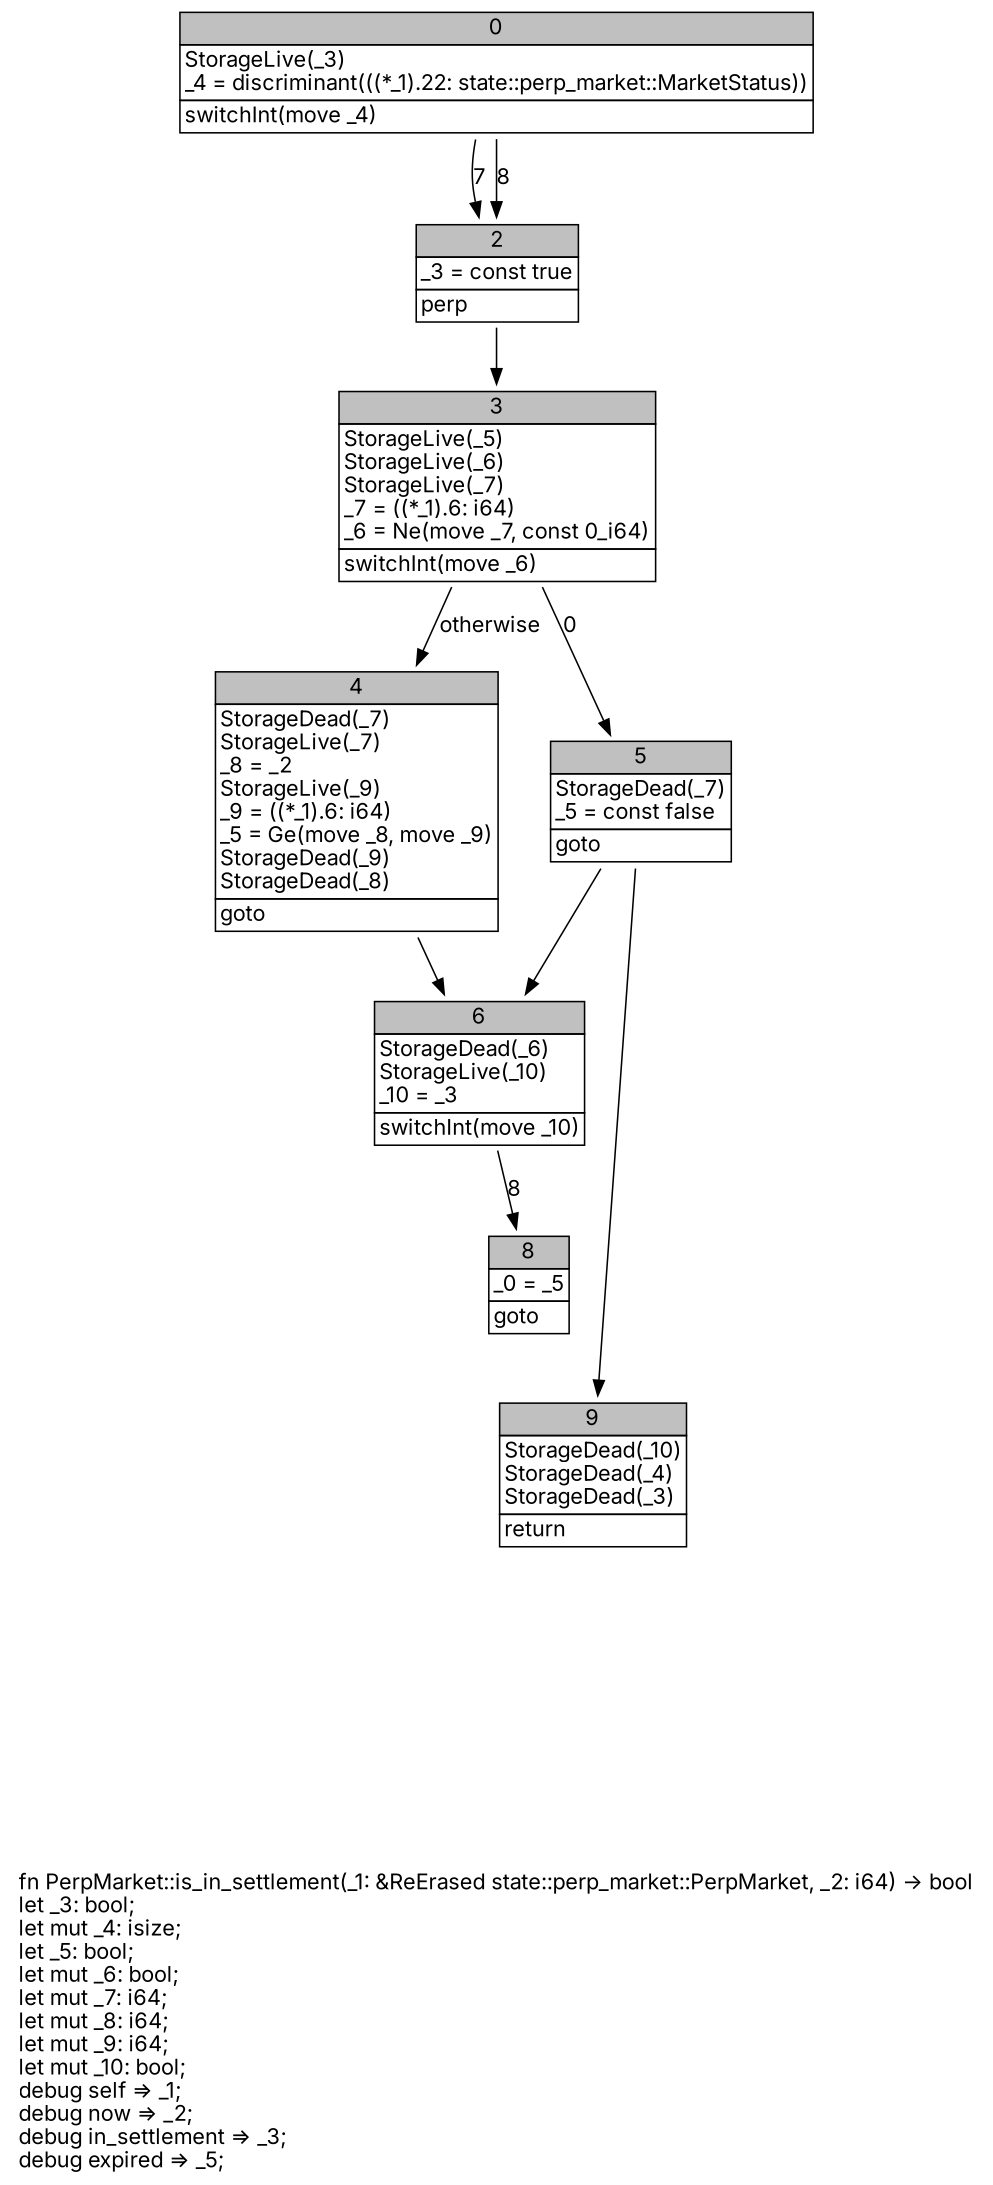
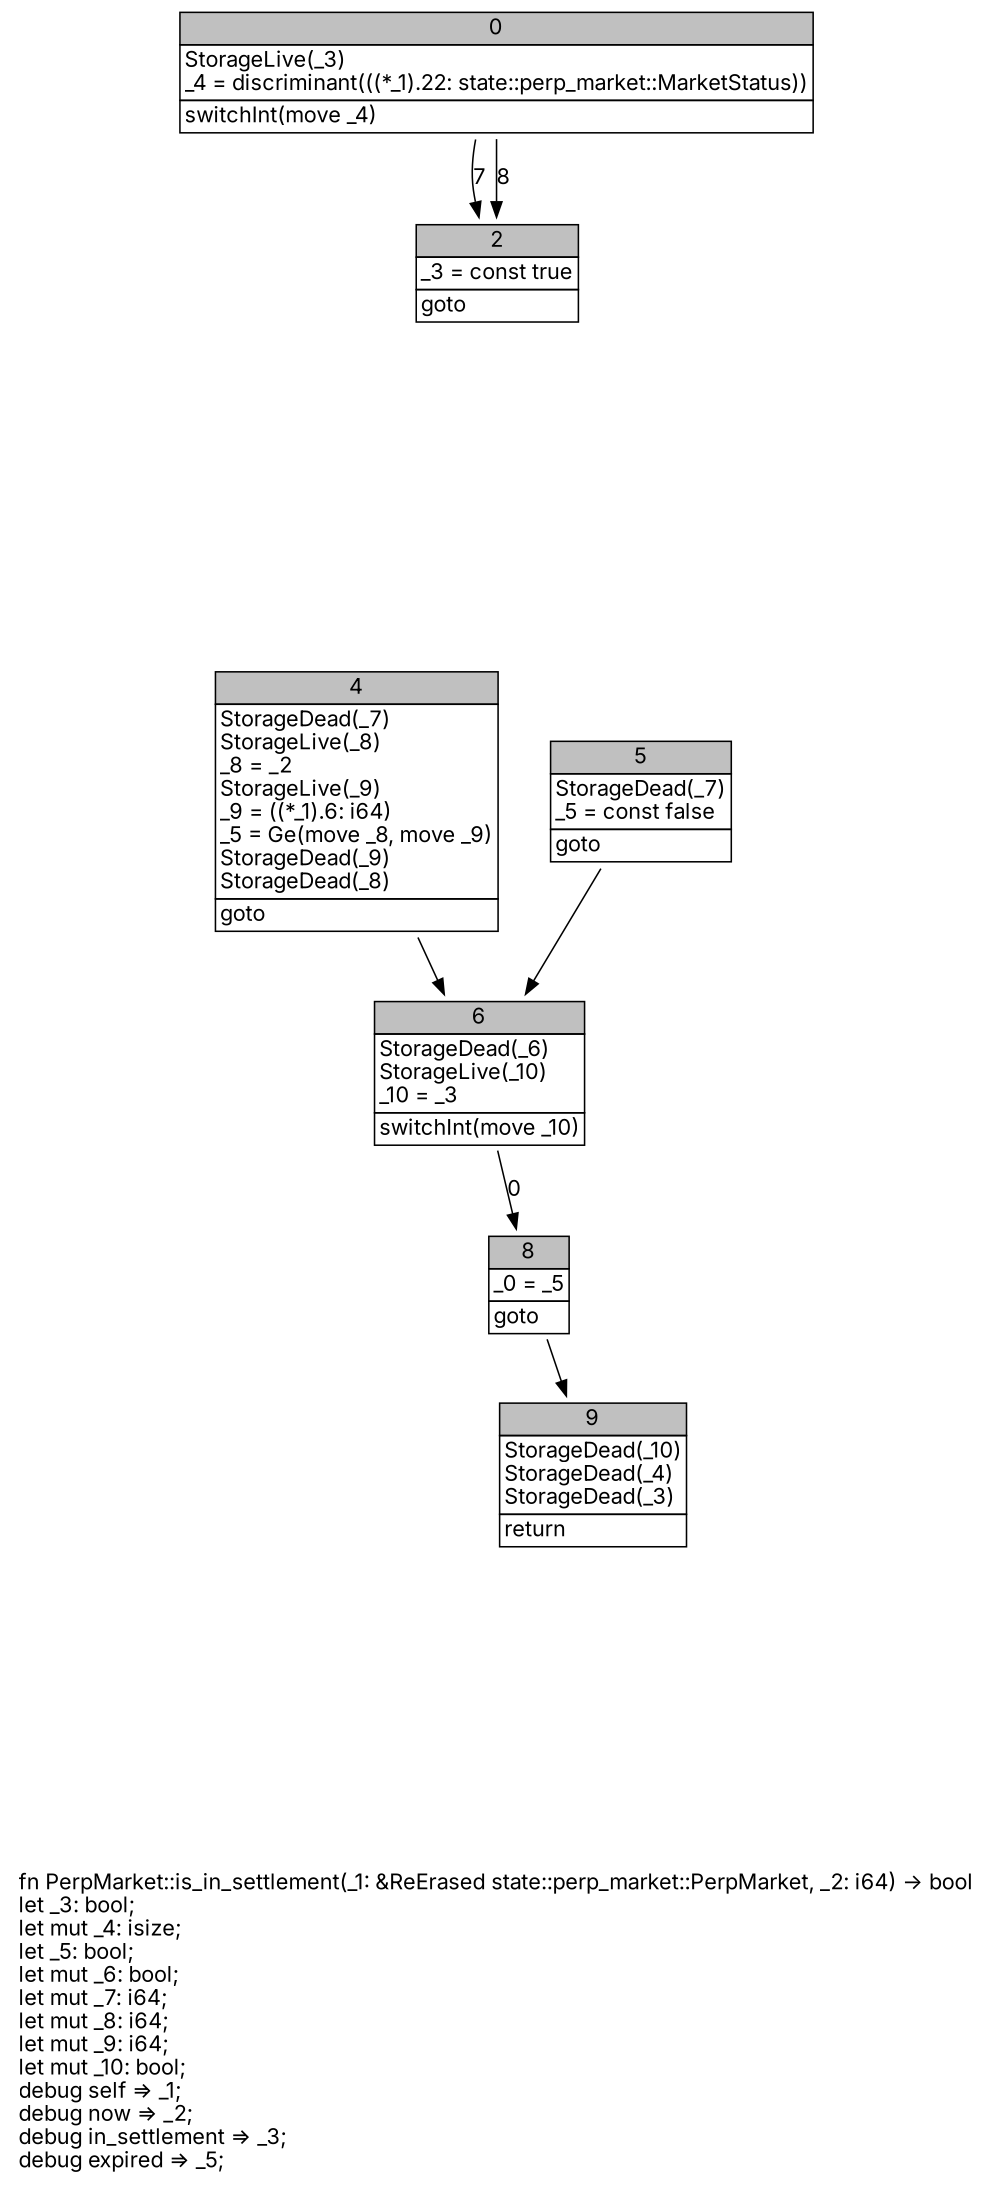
node "2": text "perp" -> "goto"
node "3": removed
node "4": text "StorageLive(_7)" -> "StorageLive(_8)"
edge "5" -> "9": now "8" -> "9"
edge "6" -> "8": label "8" -> "0"
